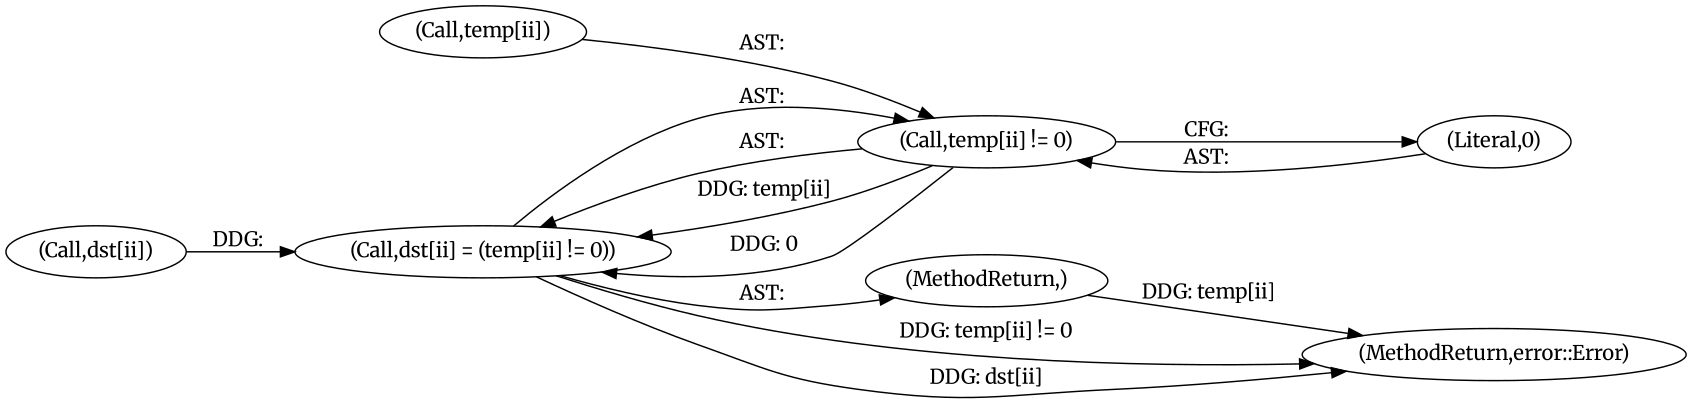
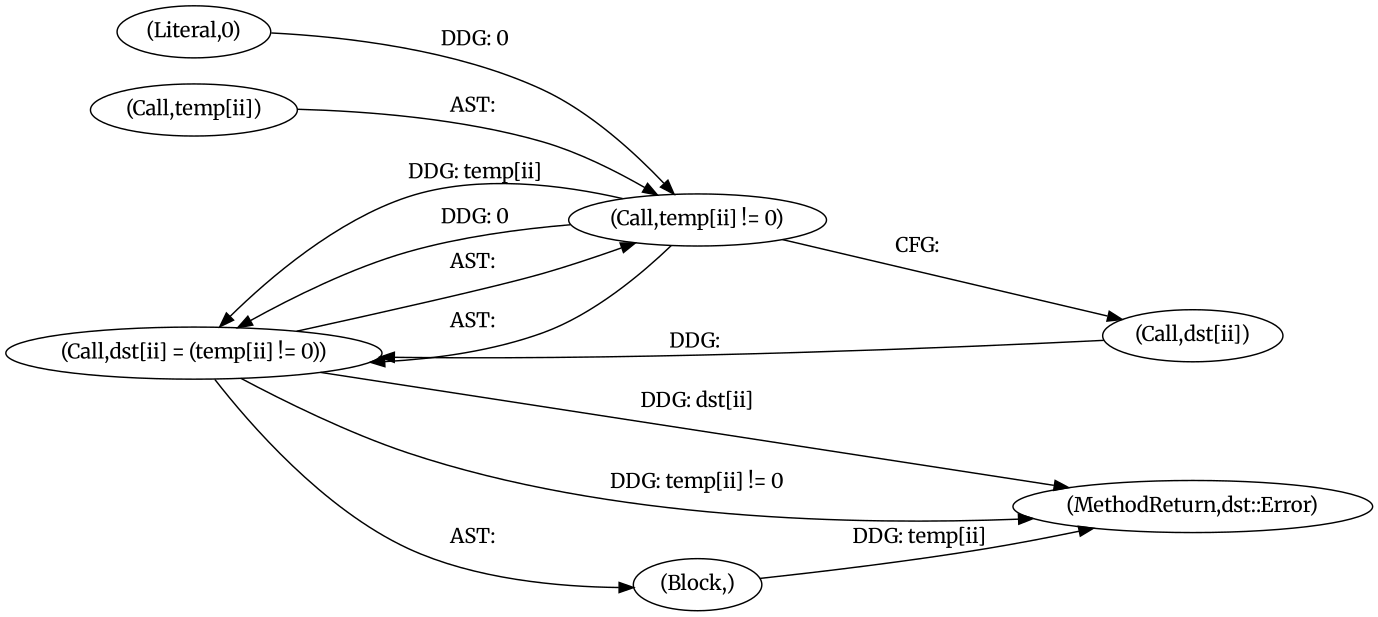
edge "(Call,temp[ii] != 0)" -> "(Literal,0)": now "(Call,temp[ii] != 0)" -> "(Call,dst[ii])"
edge "(Literal,0)" -> "(Call,temp[ii] != 0)": label "AST: " -> "DDG: 0"
node "(MethodReturn,)": label "(MethodReturn,)" -> "(Block,)"
node "(MethodReturn,error::Error)": label "(MethodReturn,error::Error)" -> "(MethodReturn,dst::Error)"
